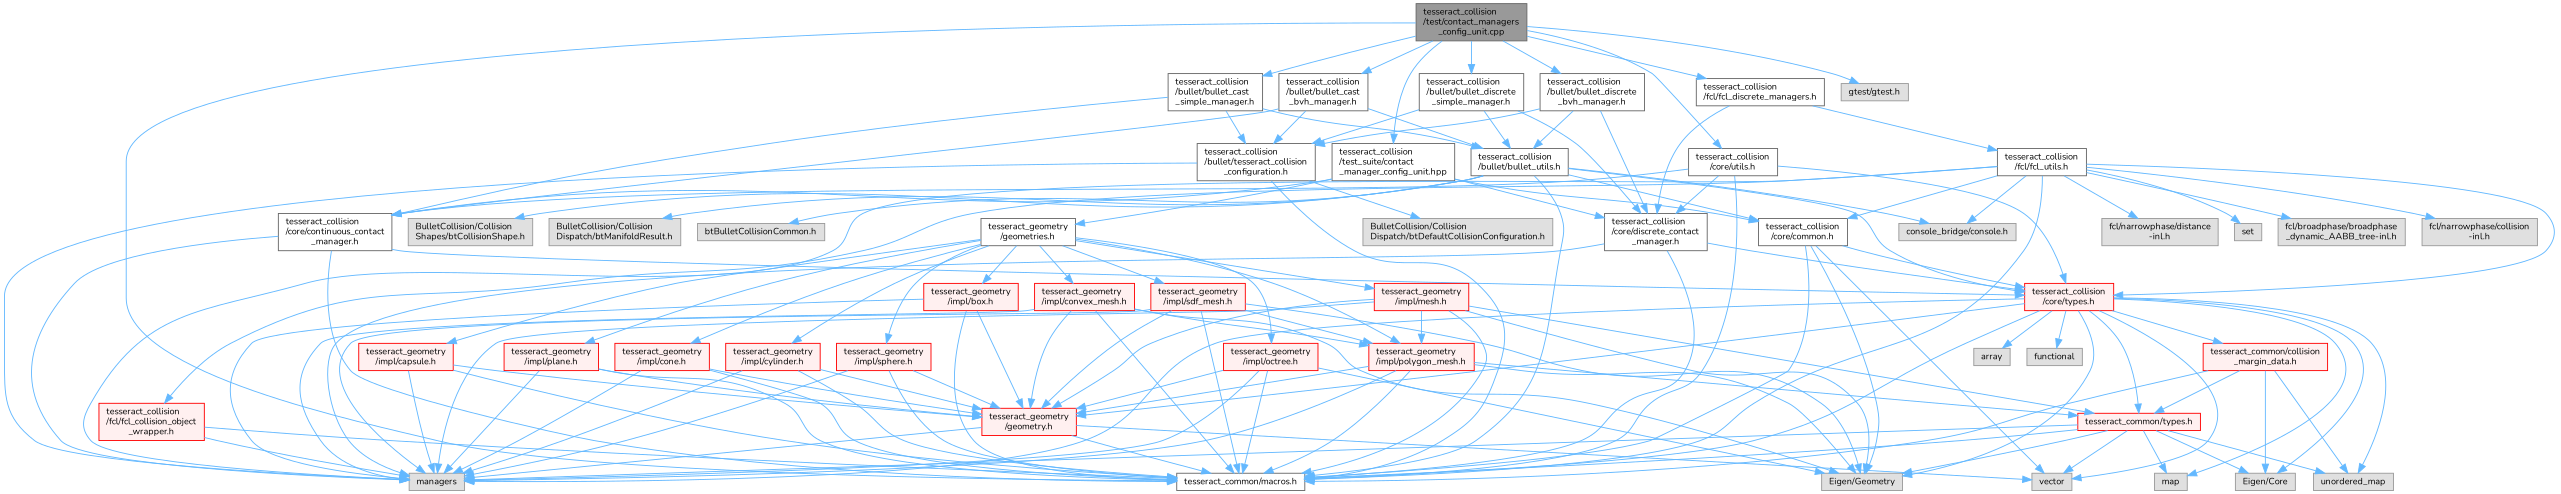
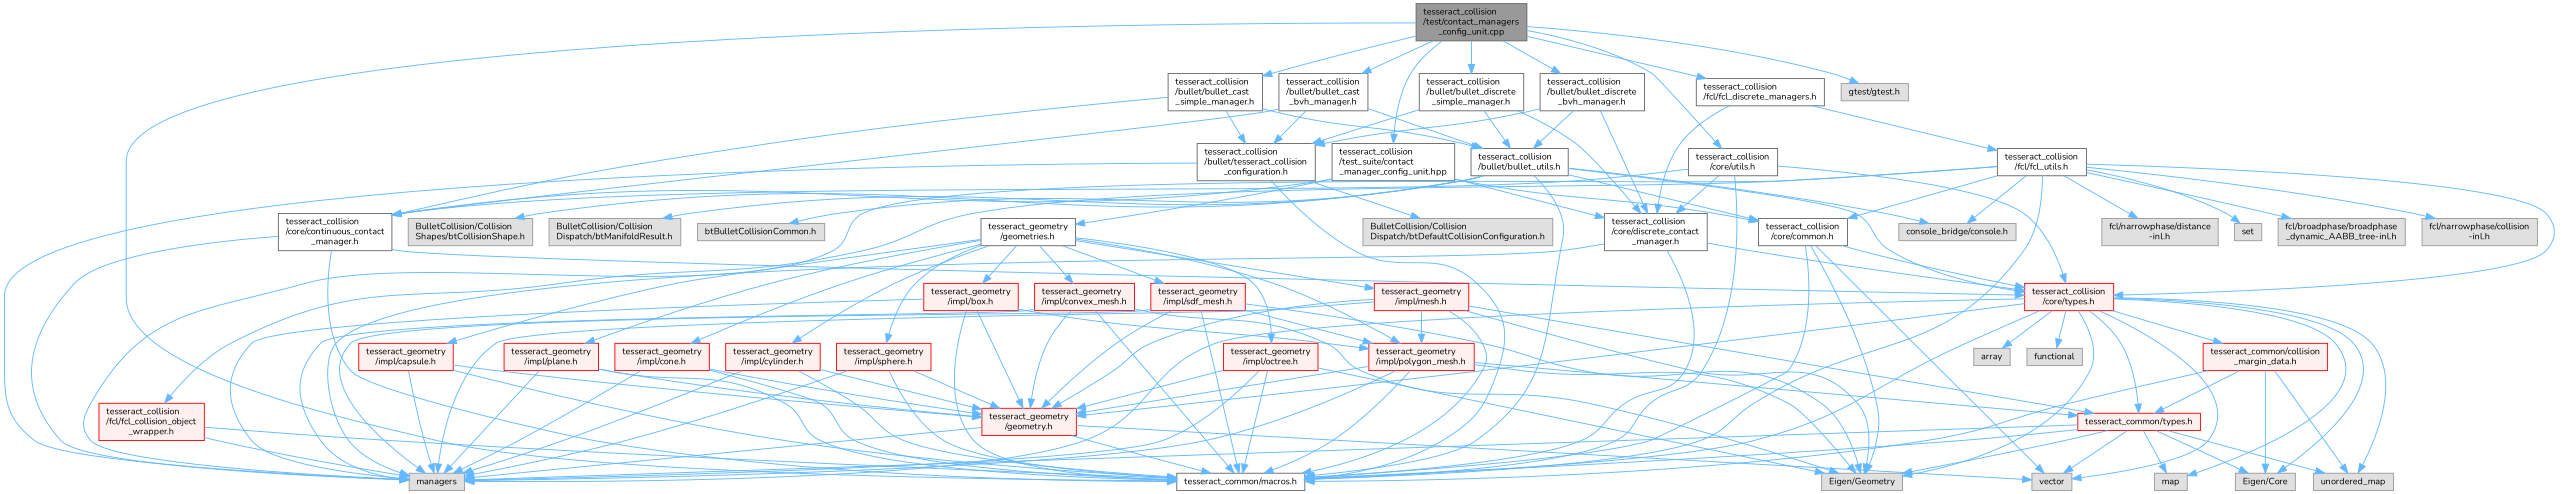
edge "tesseract_geometry /impl/convex_mesh.h" -> "tesseract_geometry /impl/polygon_mesh.h": now "tesseract_geometry /impl/box.h" -> "tesseract_geometry /impl/polygon_mesh.h"
